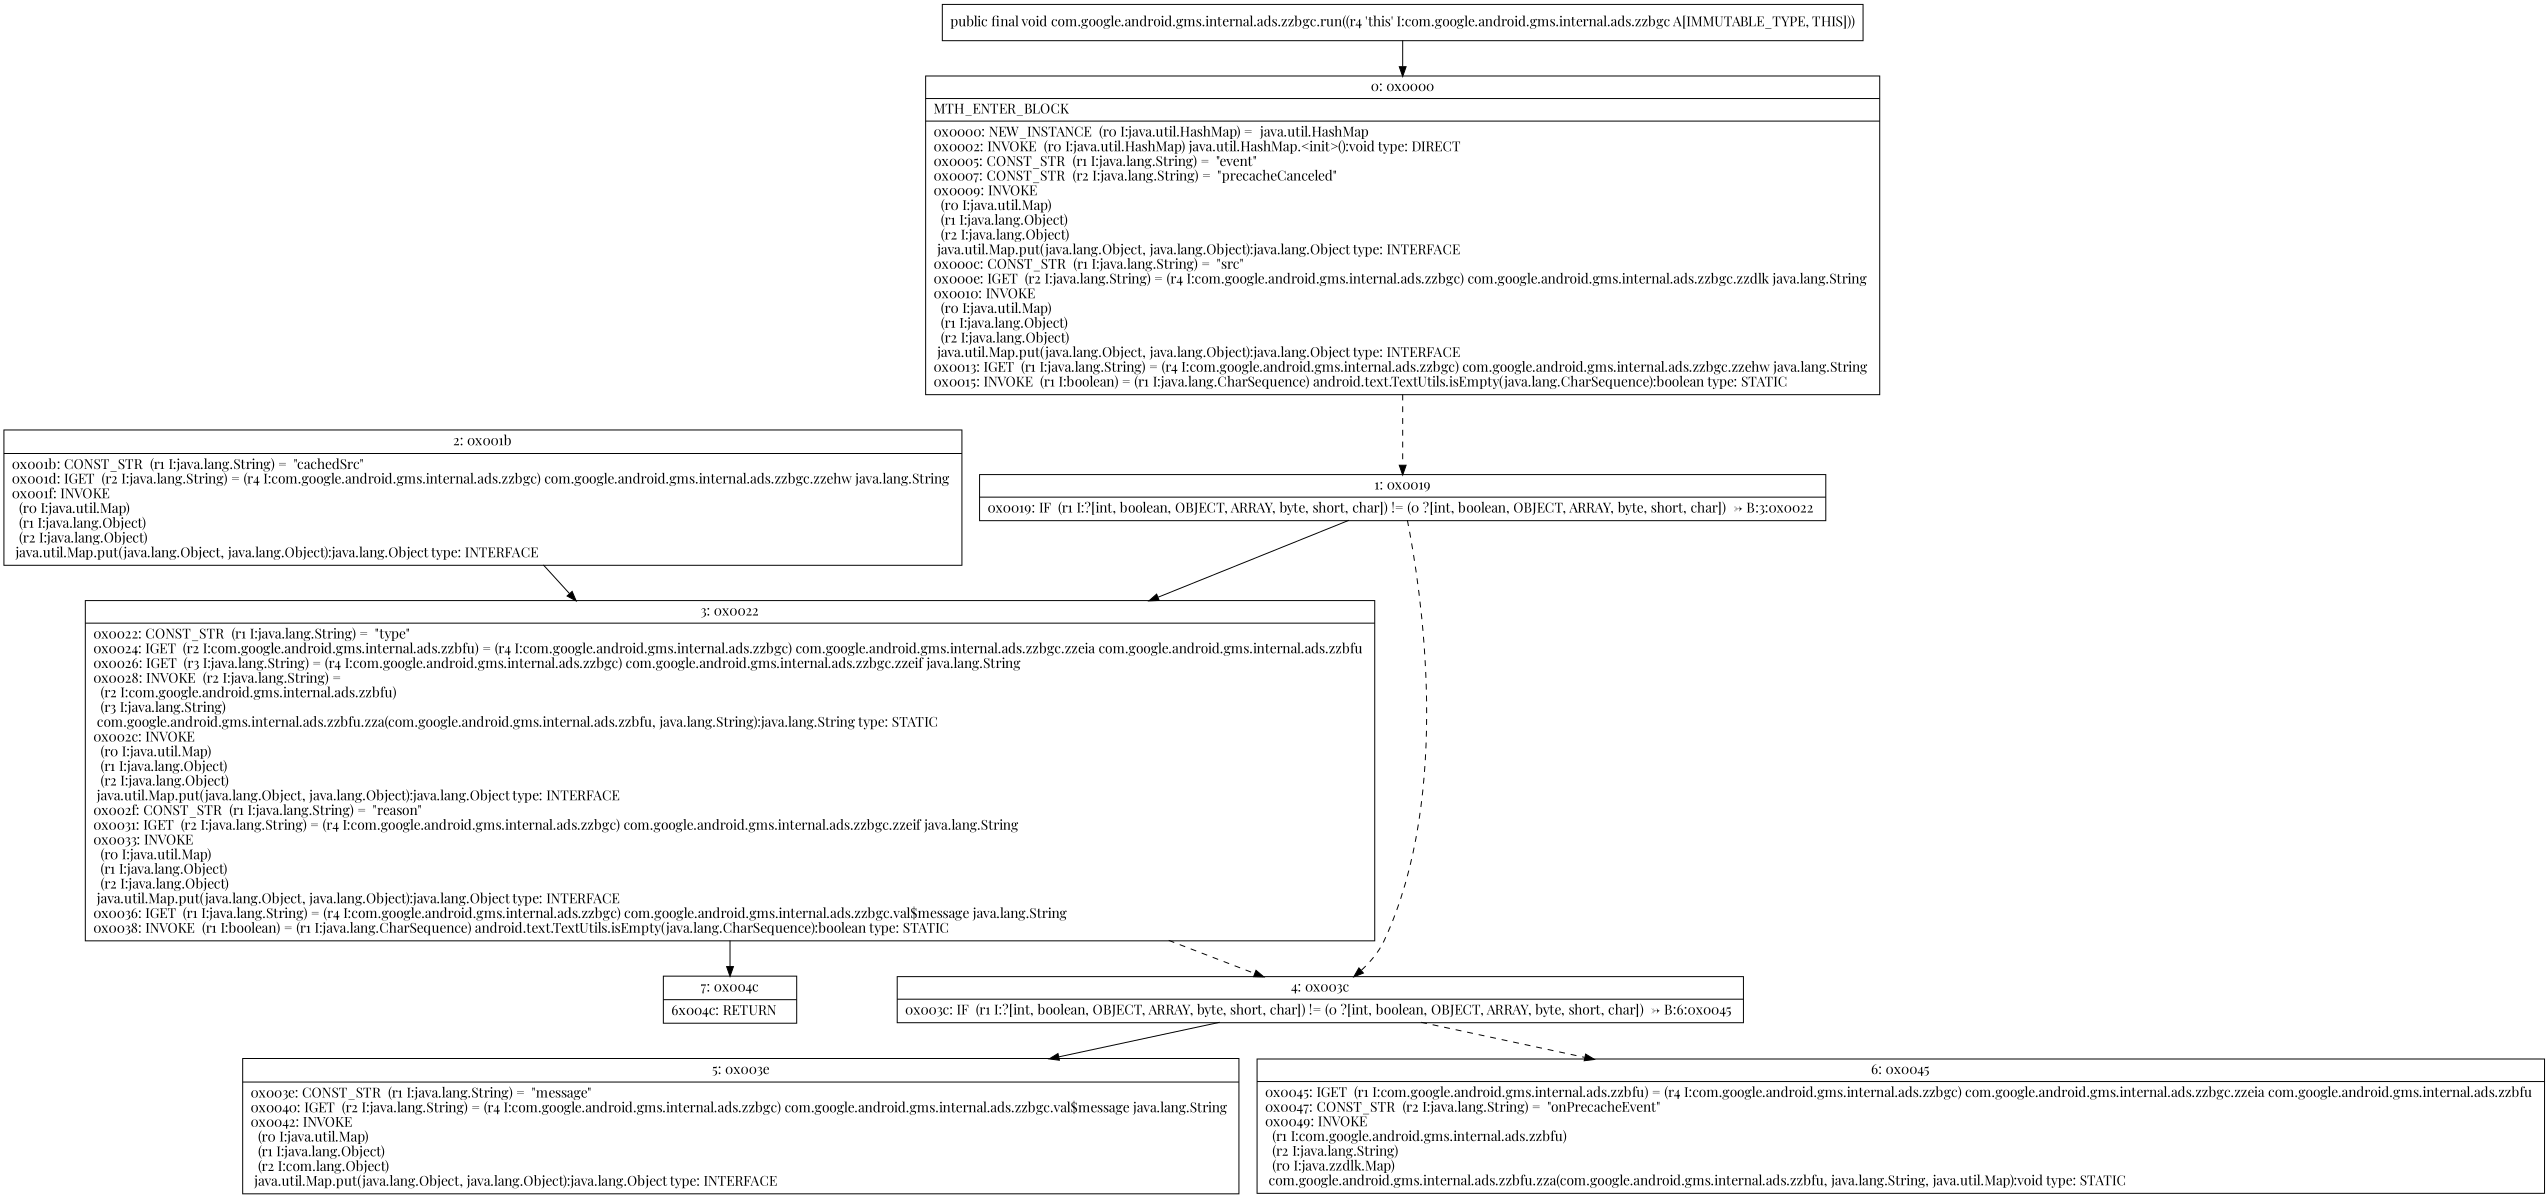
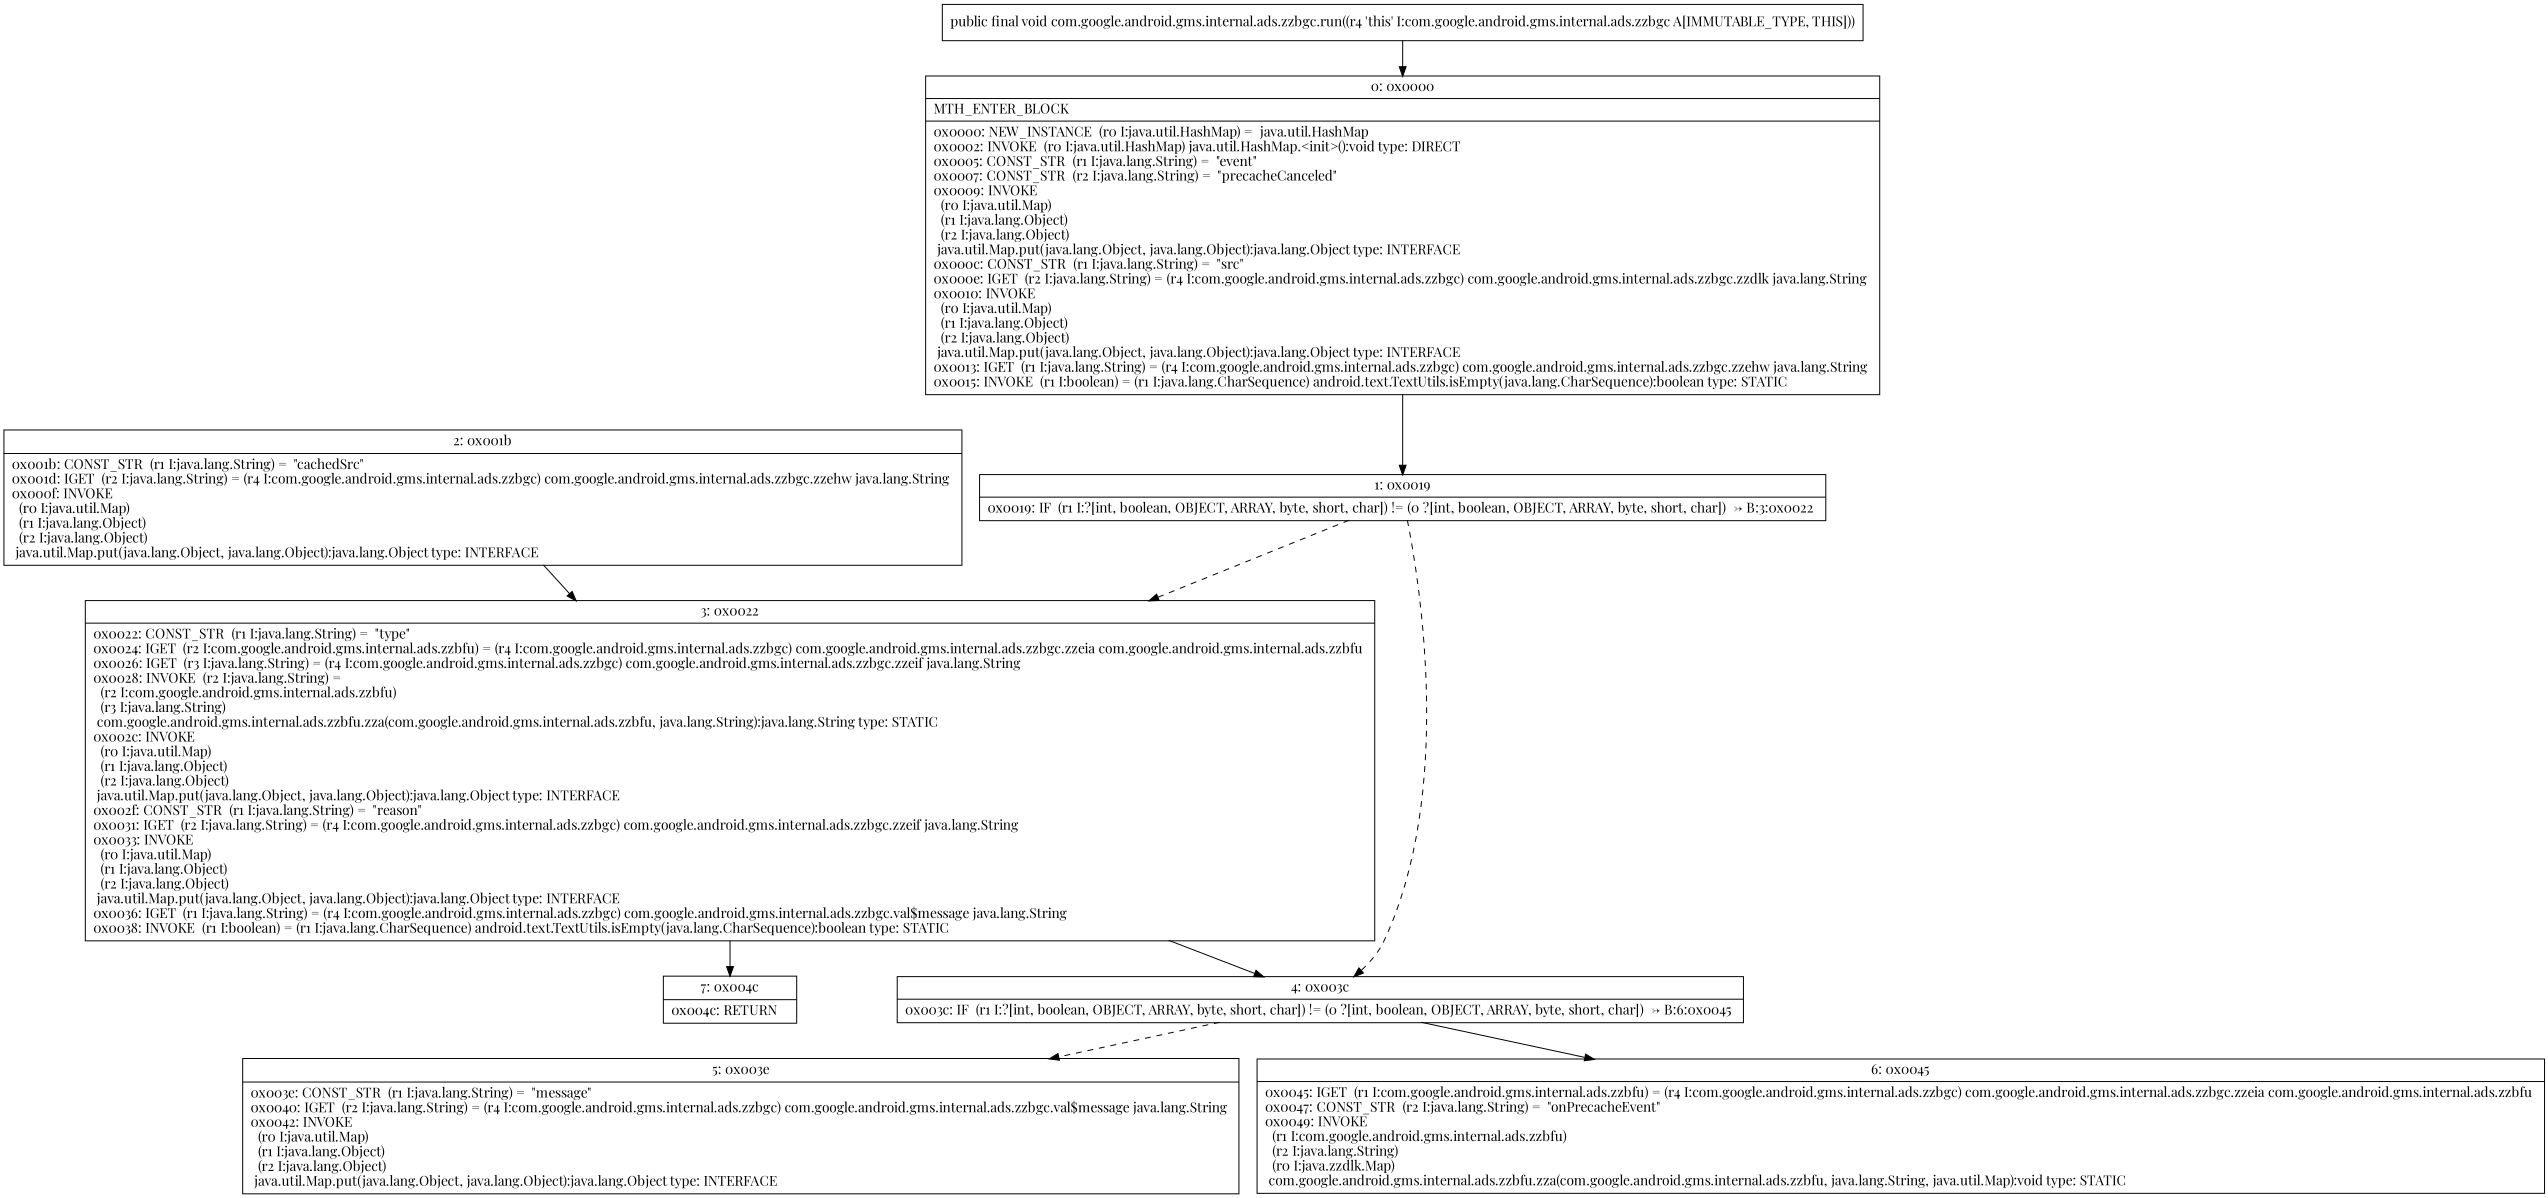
edge "0: 0x0000" -> "1: 0x0019": style dashed -> solid
node "2: 0x001b": text "0x001f: INVOKE" -> "0x000f: INVOKE"
edge "1: 0x0019" -> "3: 0x0022": style solid -> dashed
edge "3: 0x0022" -> "4: 0x003c": style dashed -> solid
node "7: 0x004c": text "6x004c: RETURN" -> "0x004c: RETURN"
edge "4: 0x003c" -> "5: 0x003e": style solid -> dashed
edge "4: 0x003c" -> "6: 0x0045": style dashed -> solid
node "5: 0x003e": text "(r2 I:com.lang.Object)" -> "(r2 I:java.lang.Object)"
